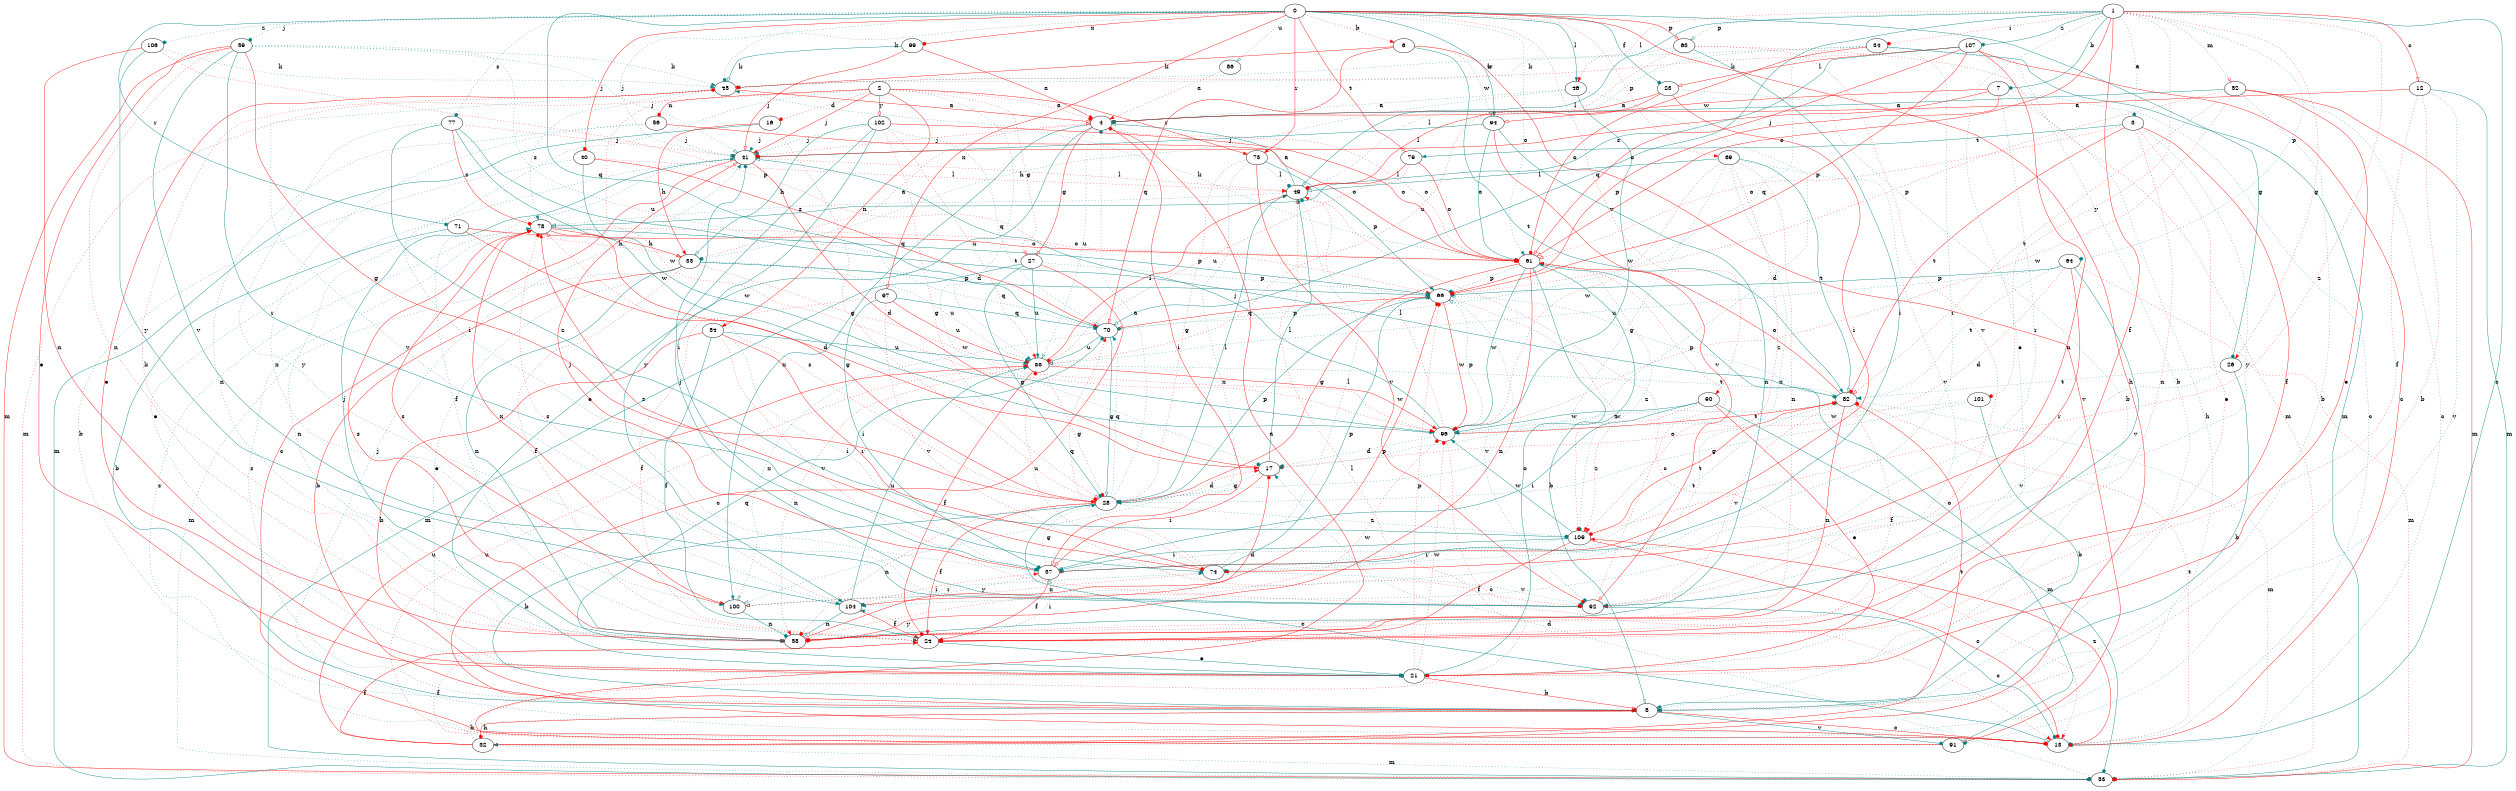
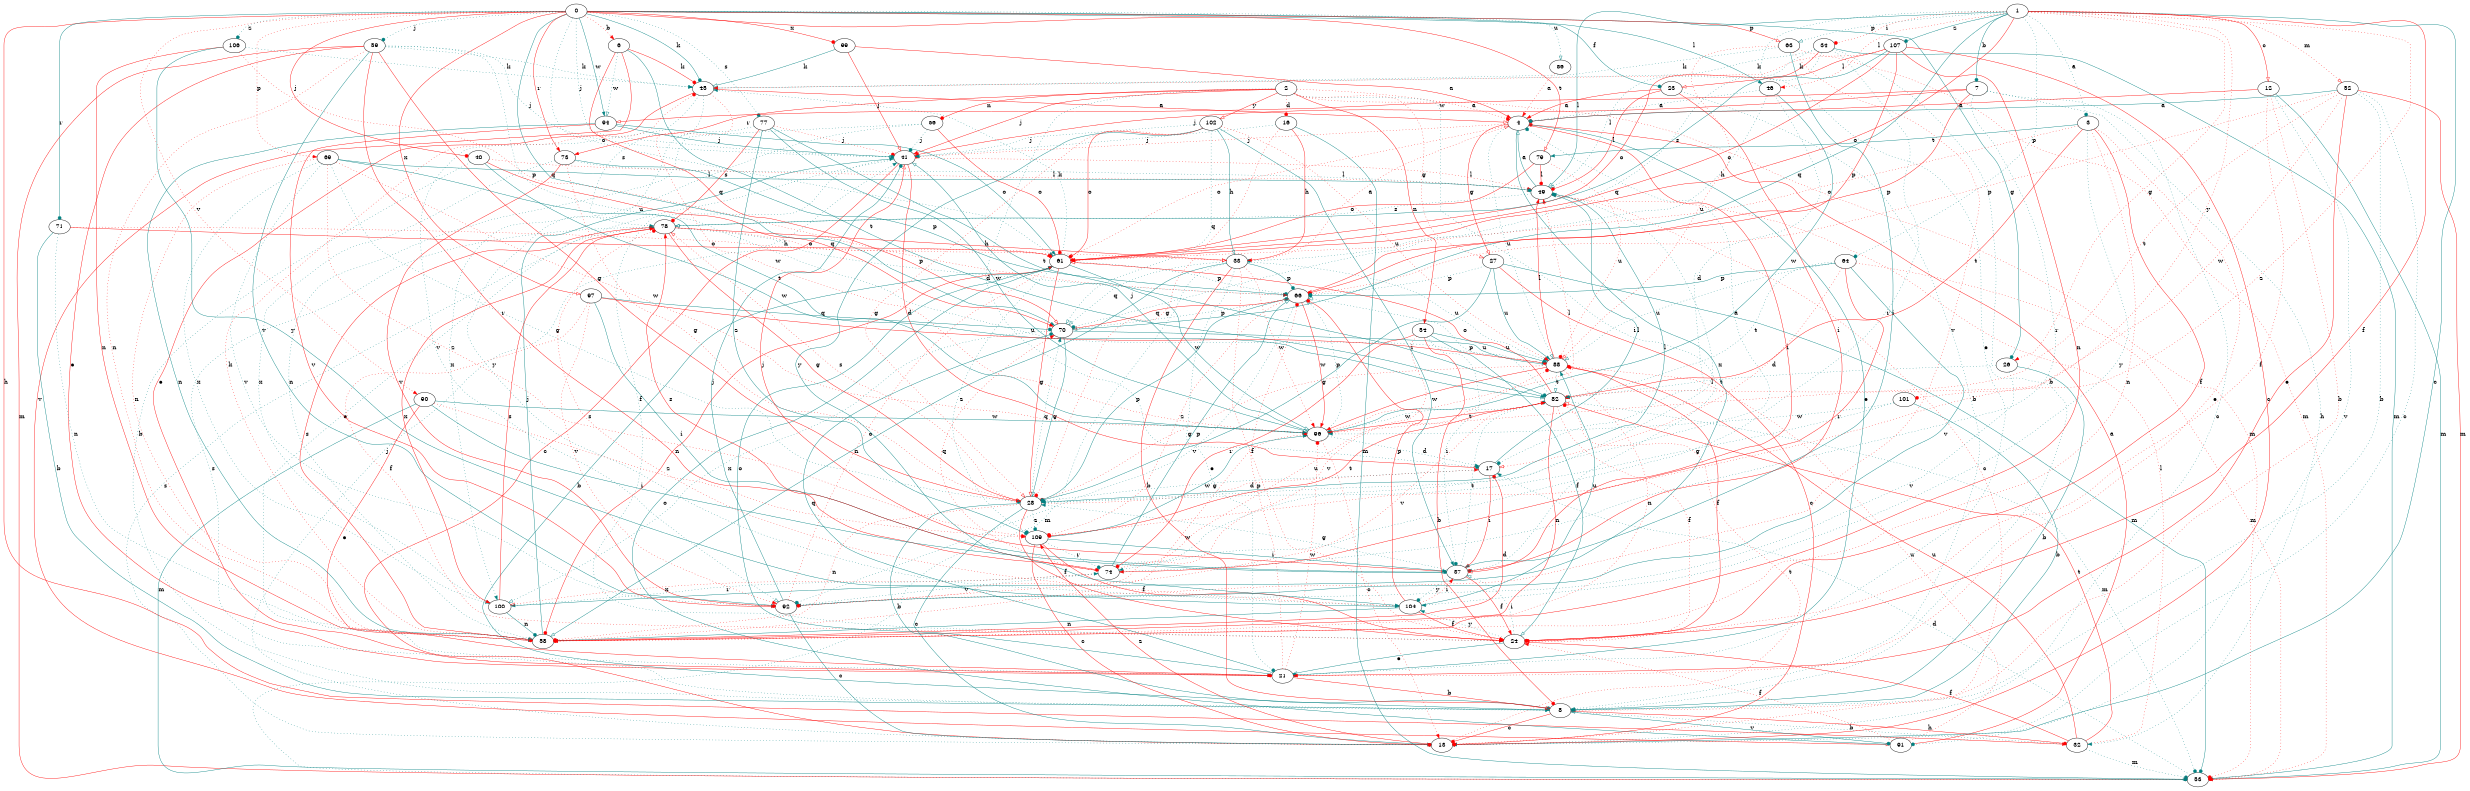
edge "0" -> "45": style dotted -> solid
edge "78" -> "66": style solid -> dotted
edge "71" -> "17": removed, label "d"
edge "59" -> "74": color teal -> red
